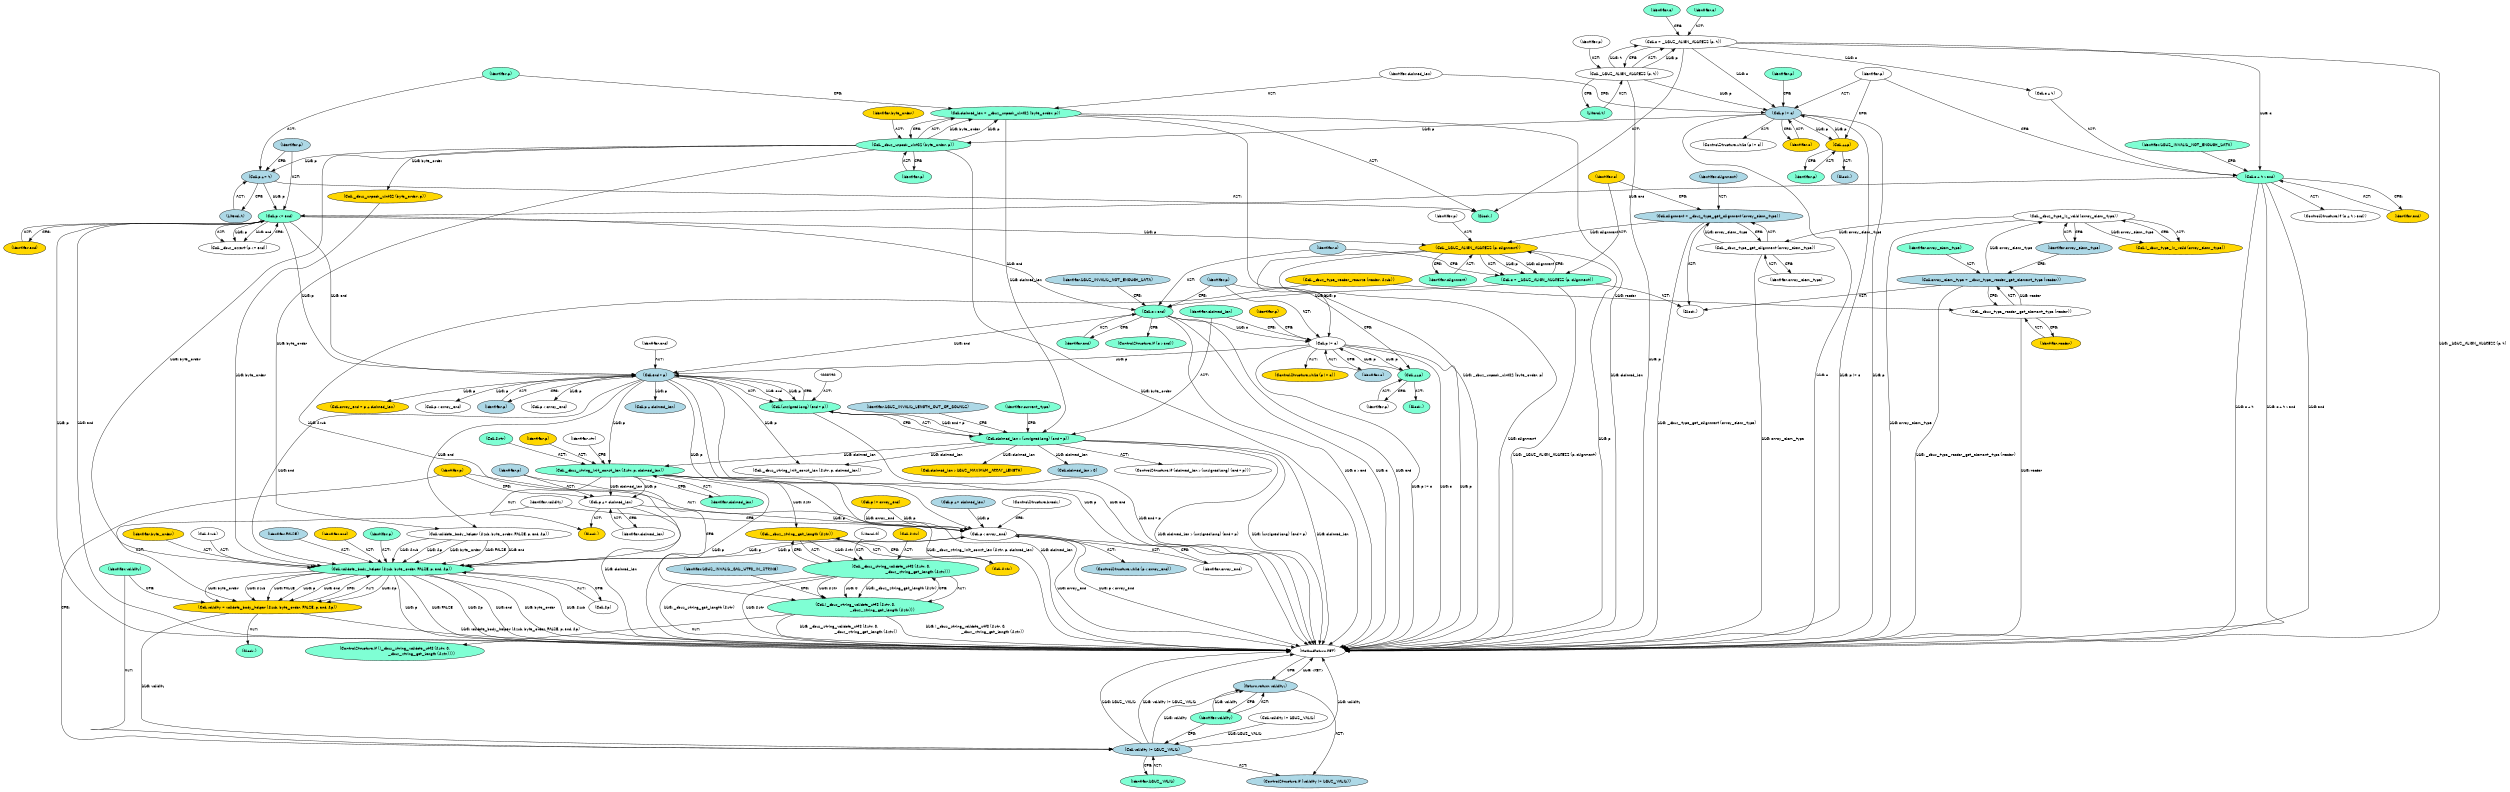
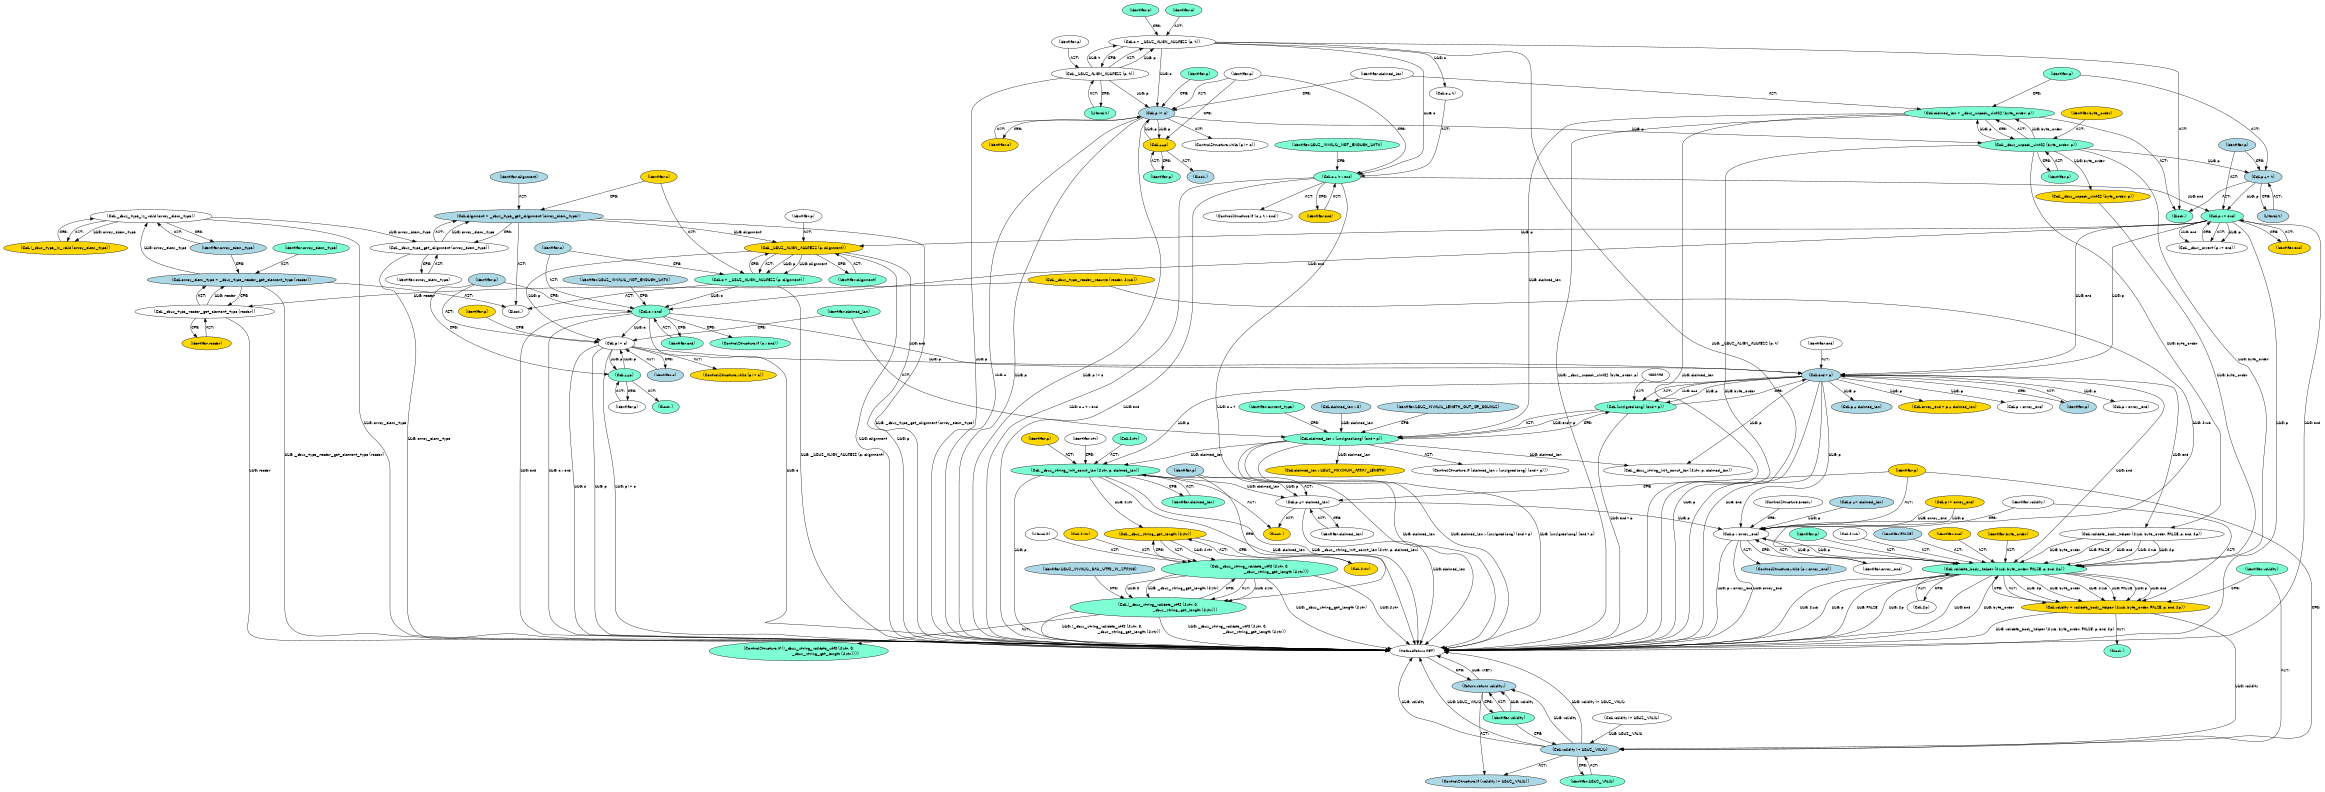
edge "(Call,claimed_len > (unsigned long) (end - p))" -> "(Call,claimed_len > 0)": reversed
